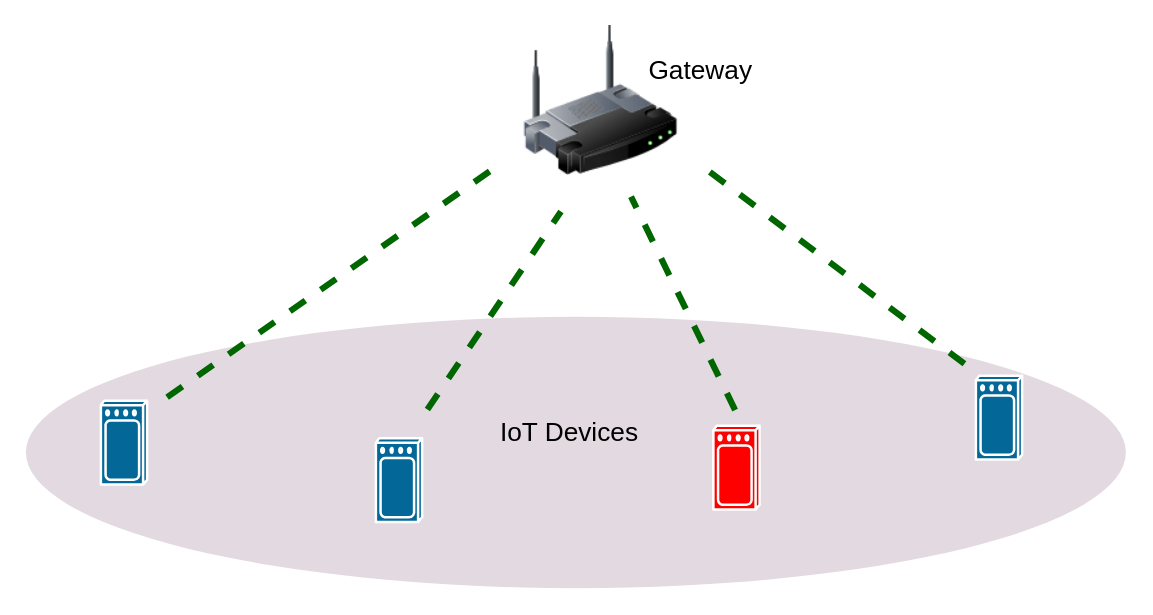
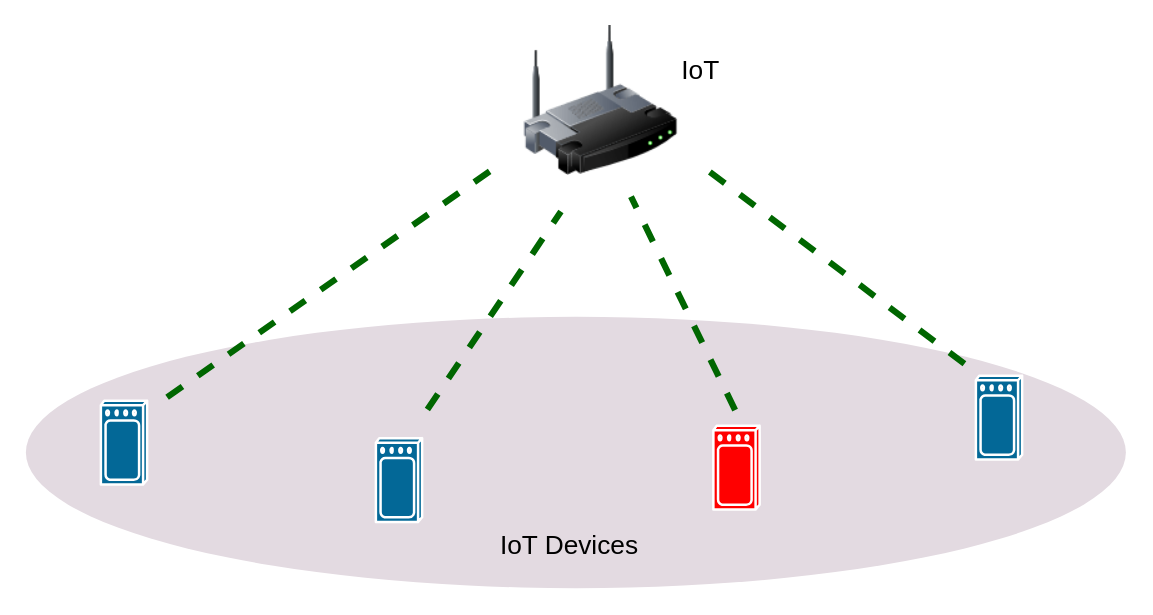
node "Gateway": label "Gateway" -> "IoT"
node "IoT Devices": moved (569, 432) -> (569, 544)
